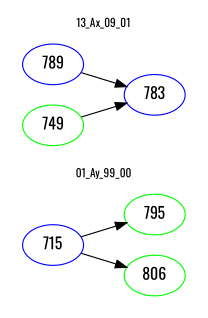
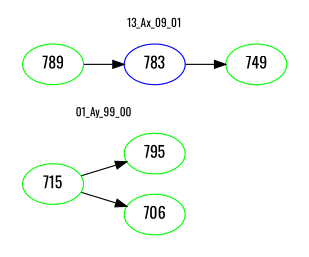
node "789": color blue -> green
edge "749" -> "783": reversed
node "715": color blue -> green
node "806": label "806" -> "706"
